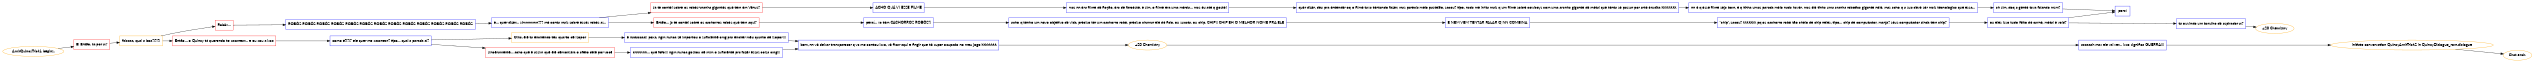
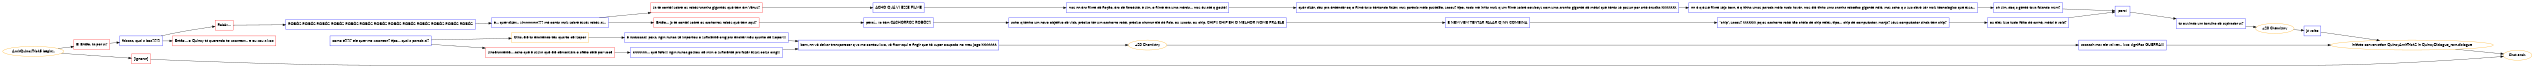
edge "ou eles isso tudo feito de carne, metal e void?" -> "tá ouvindo um barulho de aspirador aí?": now "peraí" -> "tá ouvindo um barulho de aspirador aí?"
node "já volto": added
node "falaaaa, qual a boa?!?!?!": color orange -> blue
edge "Então… o Quincy tá querendo te sacanear… e eu sou a isca" -> "como é?!?!? ele quer me sacanear? tipo… qual a parada aí?": removed
node "AmirQuincyTrick1 begins.": label "AmirQuincyTrick1 begins." -> "AmirQuincyTrick5 begins."
node "[Ignorar]": added
